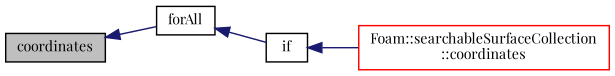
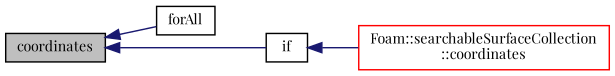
edge "if" -> "forAll": now "if" -> "coordinates"
